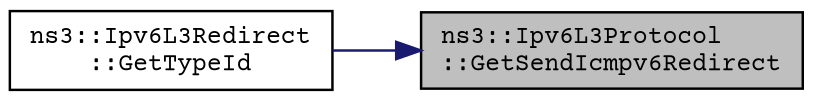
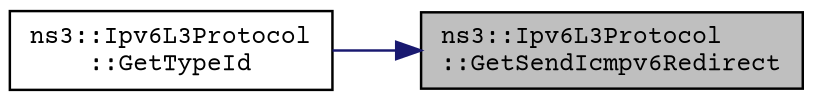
node "ns3::Ipv6L3Redirect ::GetTypeId": label "ns3::Ipv6L3Redirect ::GetTypeId" -> "ns3::Ipv6L3Protocol ::GetTypeId"
